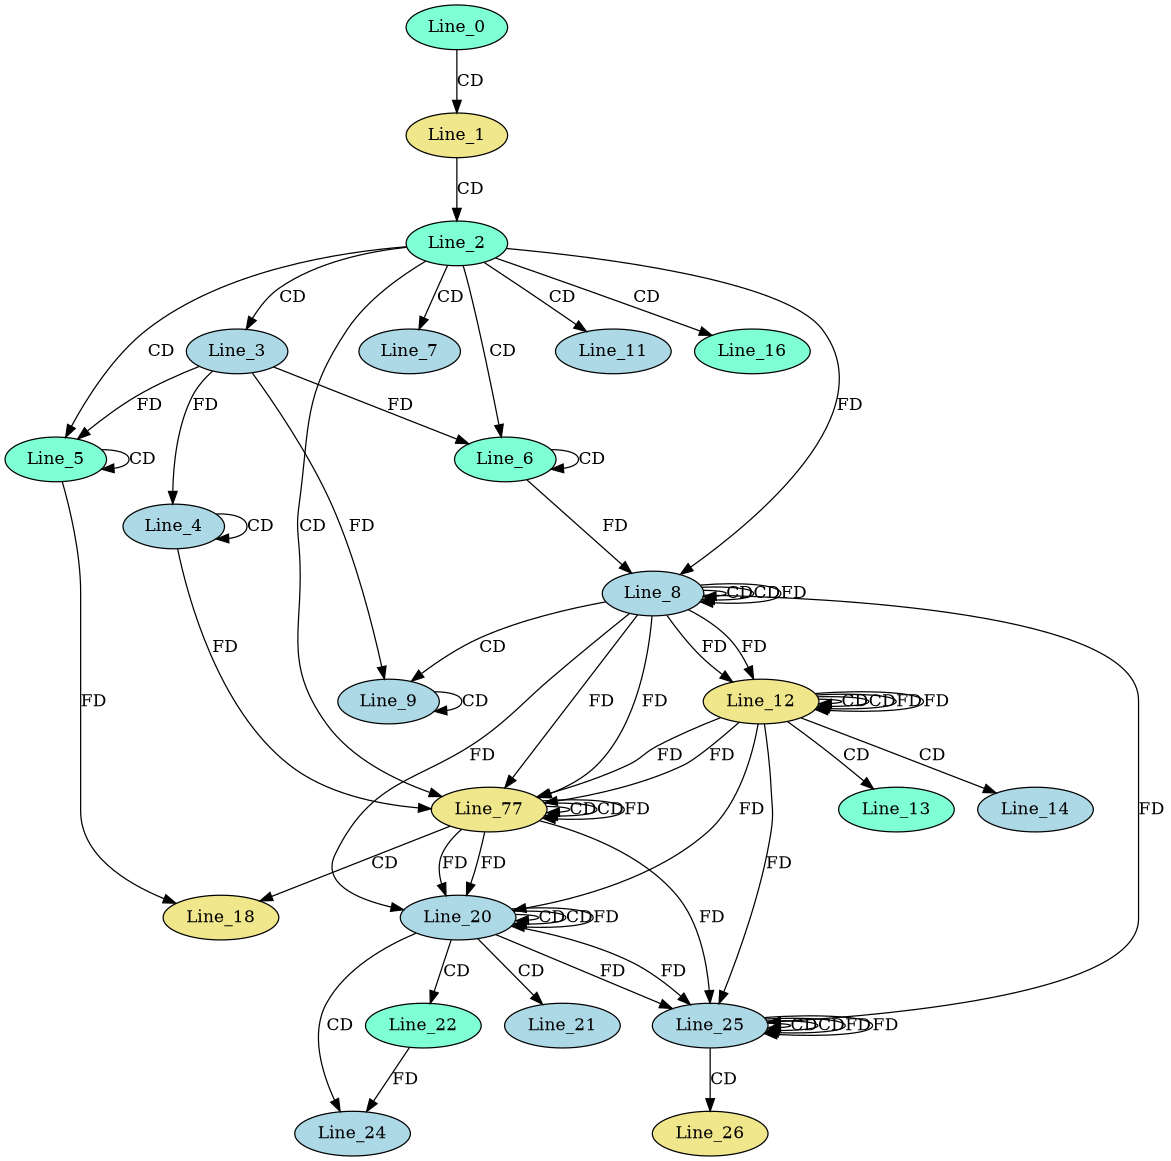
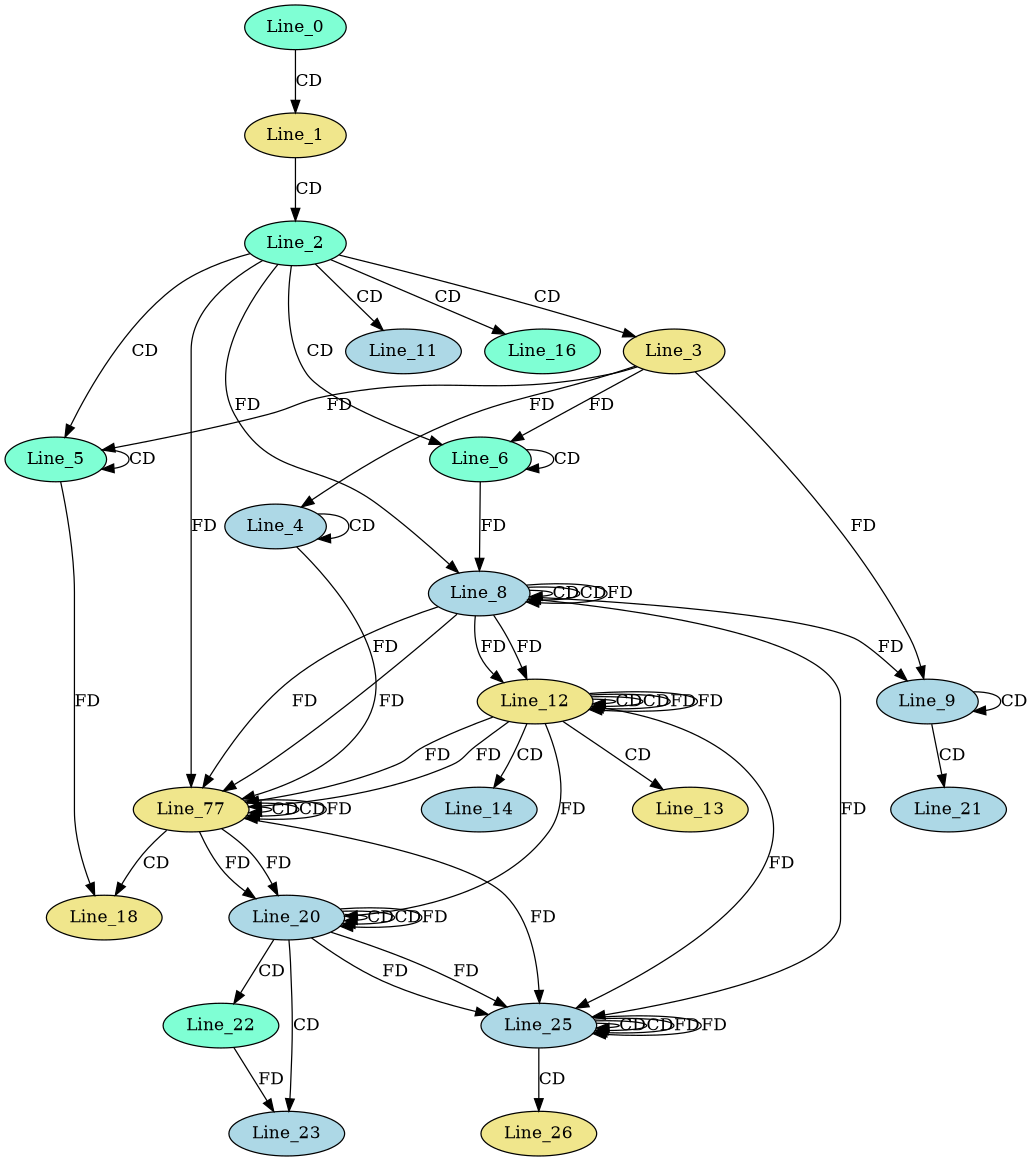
node "Line_3": fillcolor lightblue -> khaki
node "Line_7": removed
edge "Line_2" -> "Line_77": label "CD" -> "FD"
edge "Line_8" -> "Line_9": label "CD" -> "FD"
edge "Line_8" -> "Line_20": removed, label "FD"
node "Line_13": fillcolor aquamarine -> khaki
edge "Line_20" -> "Line_21": now "Line_9" -> "Line_21"
node "Line_24": label "Line_24" -> "Line_23"
